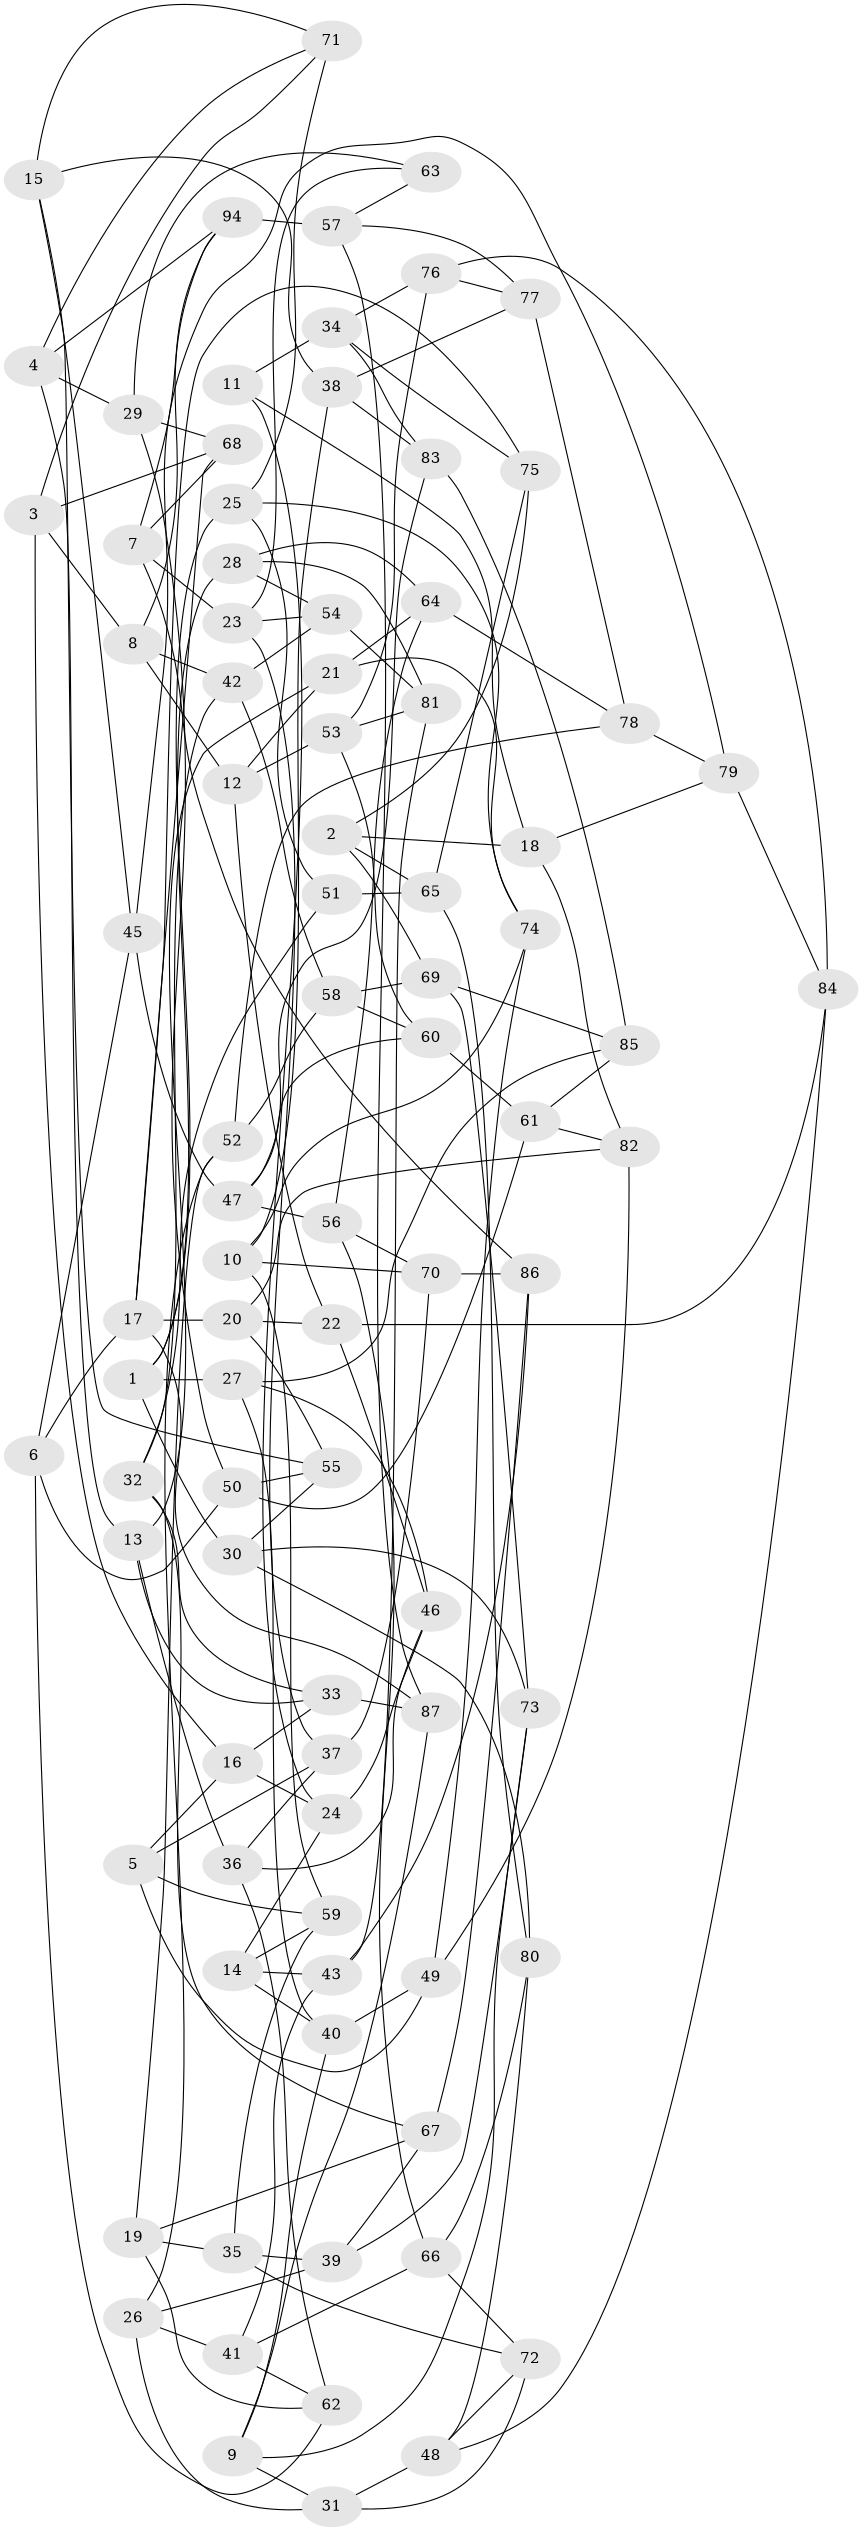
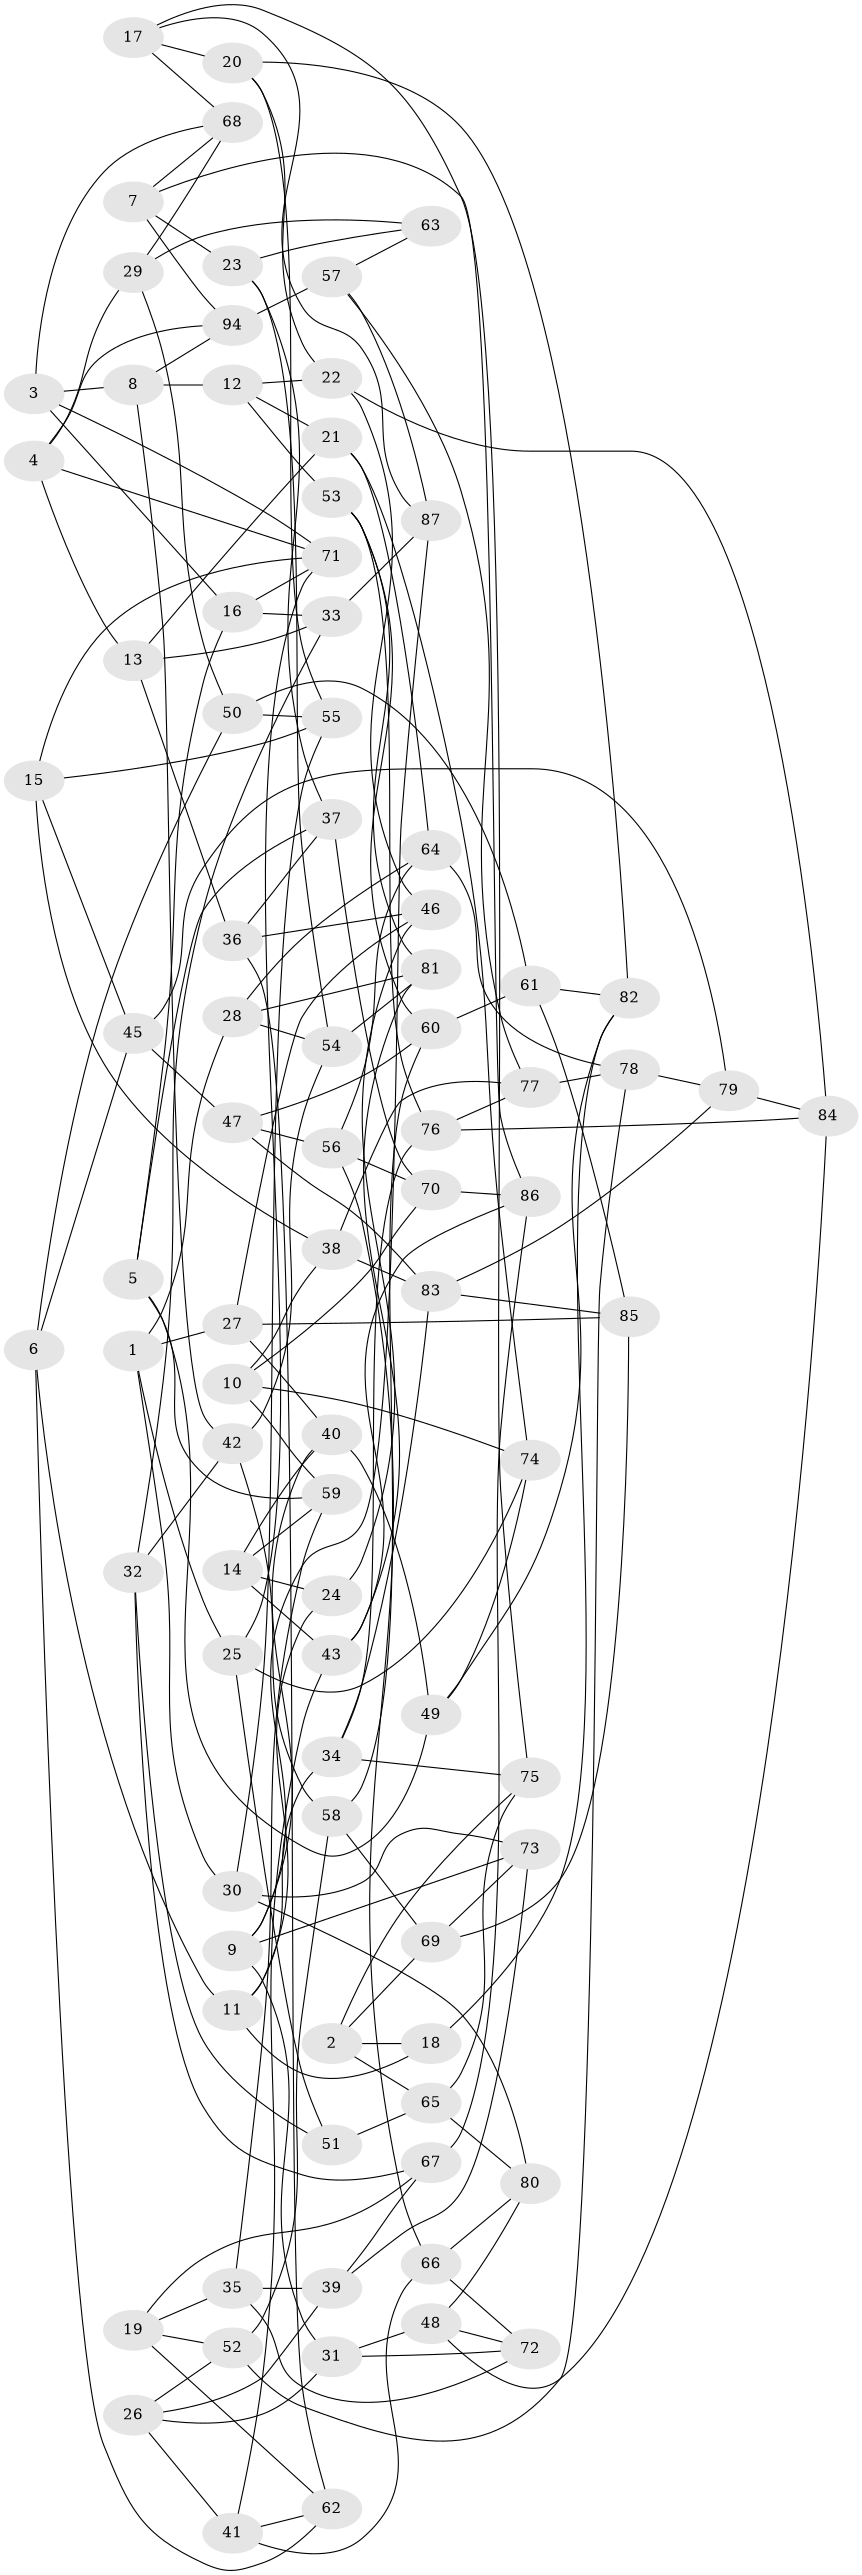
edge "79" -- "18": now "79" -- "83"
edge "17" -- "6": now "11" -- "6"
edge "16" -- "24": now "16" -- "71"
